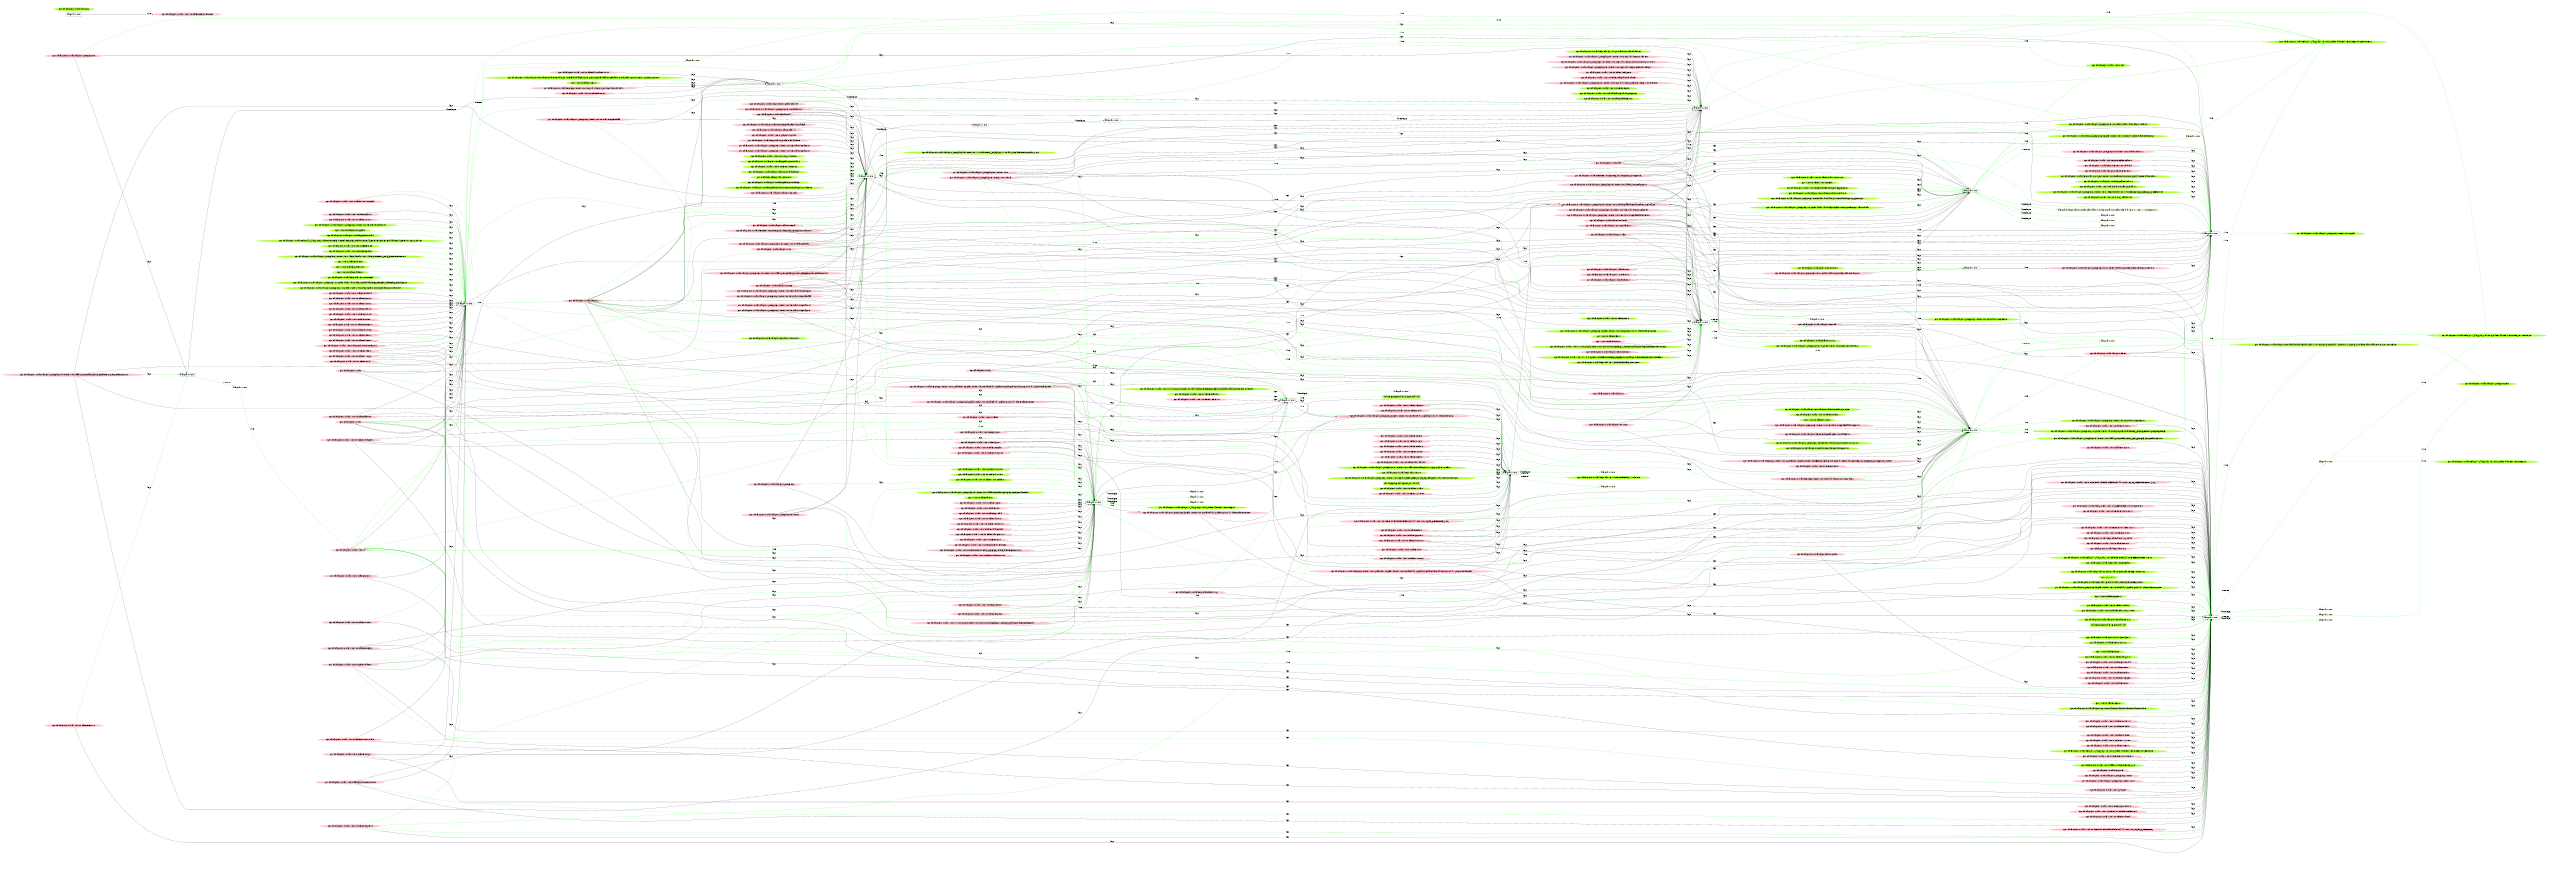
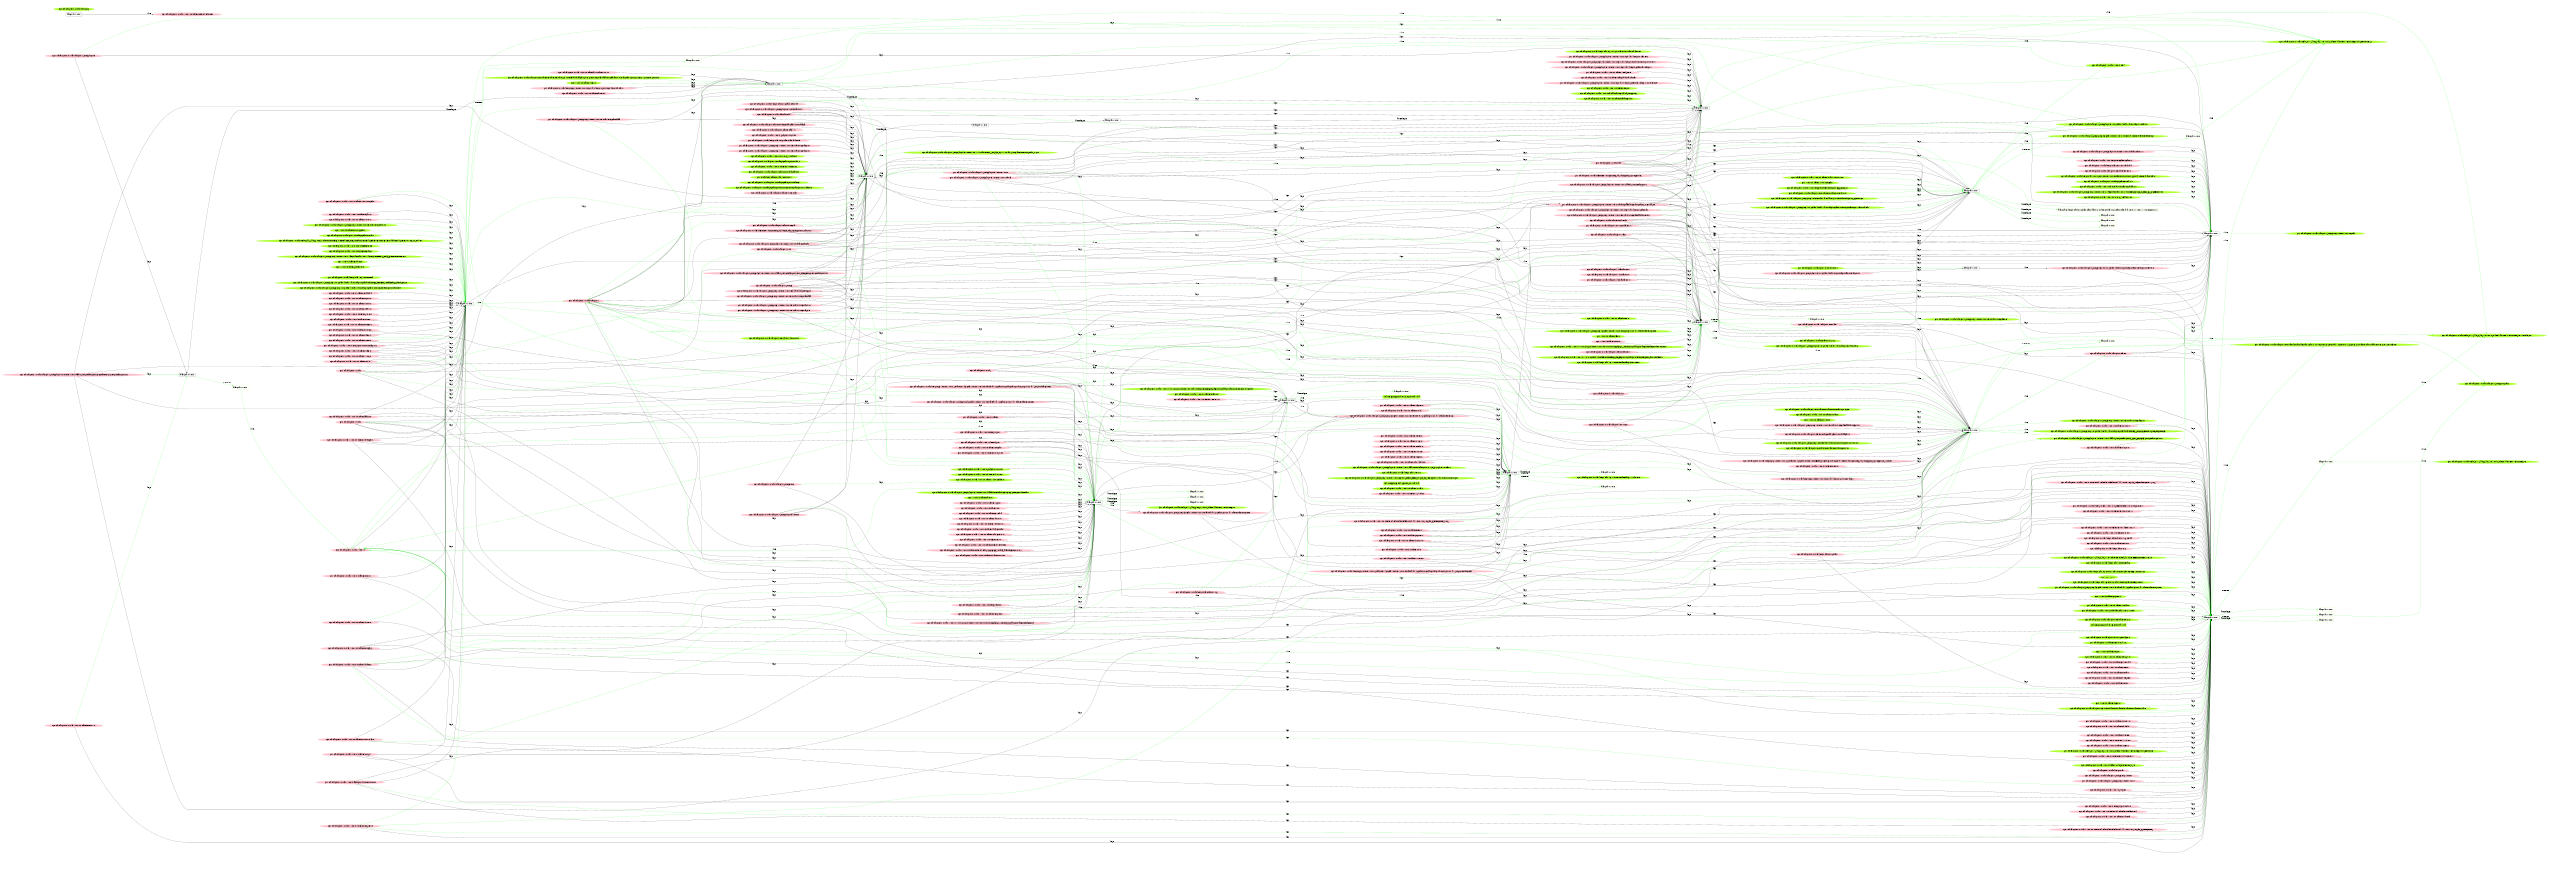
node "path: /Windows/System32/kernel32.dll": removed
